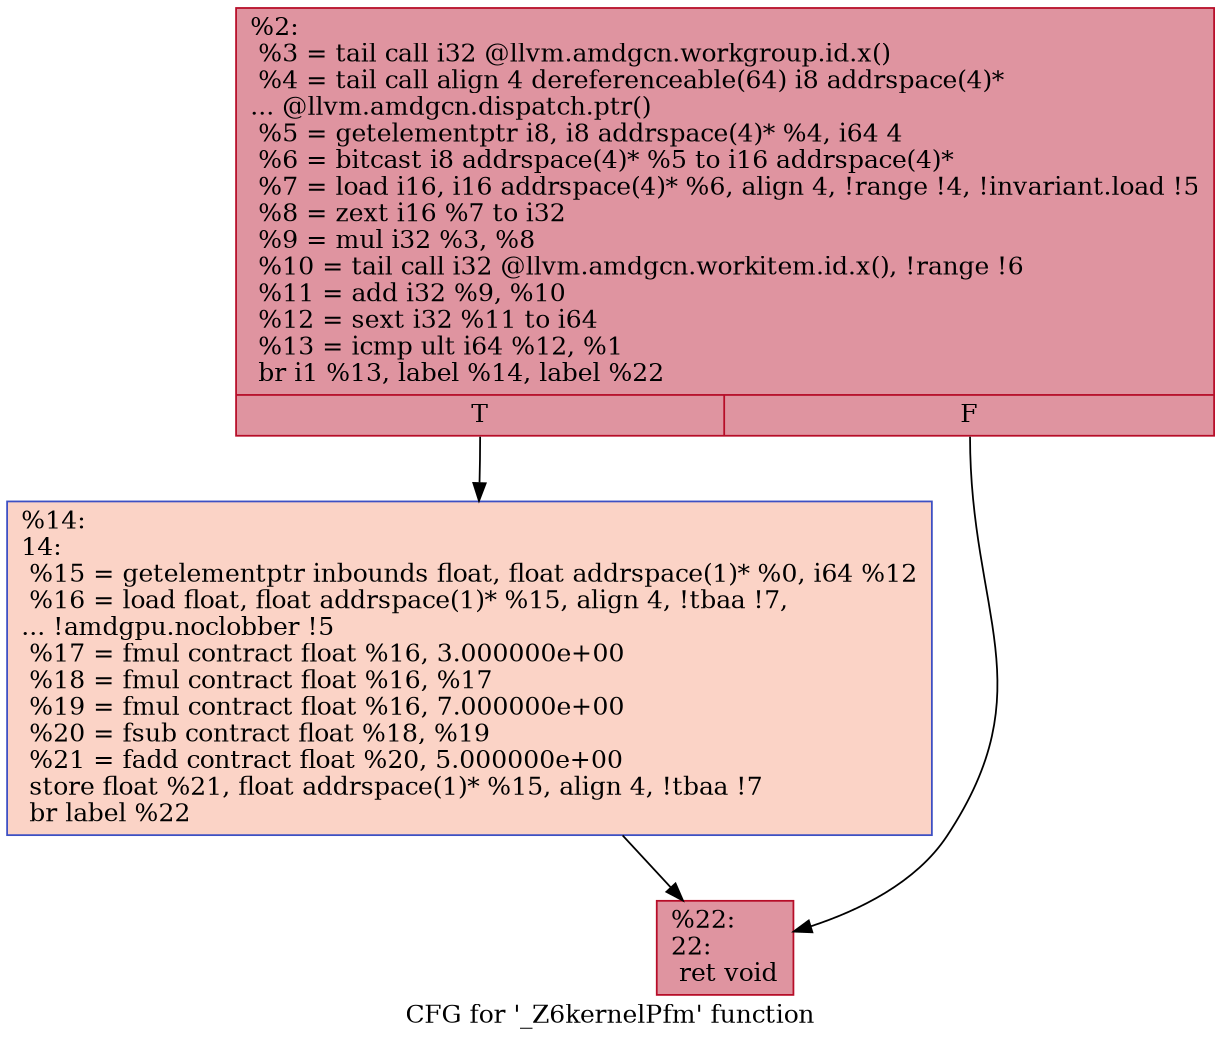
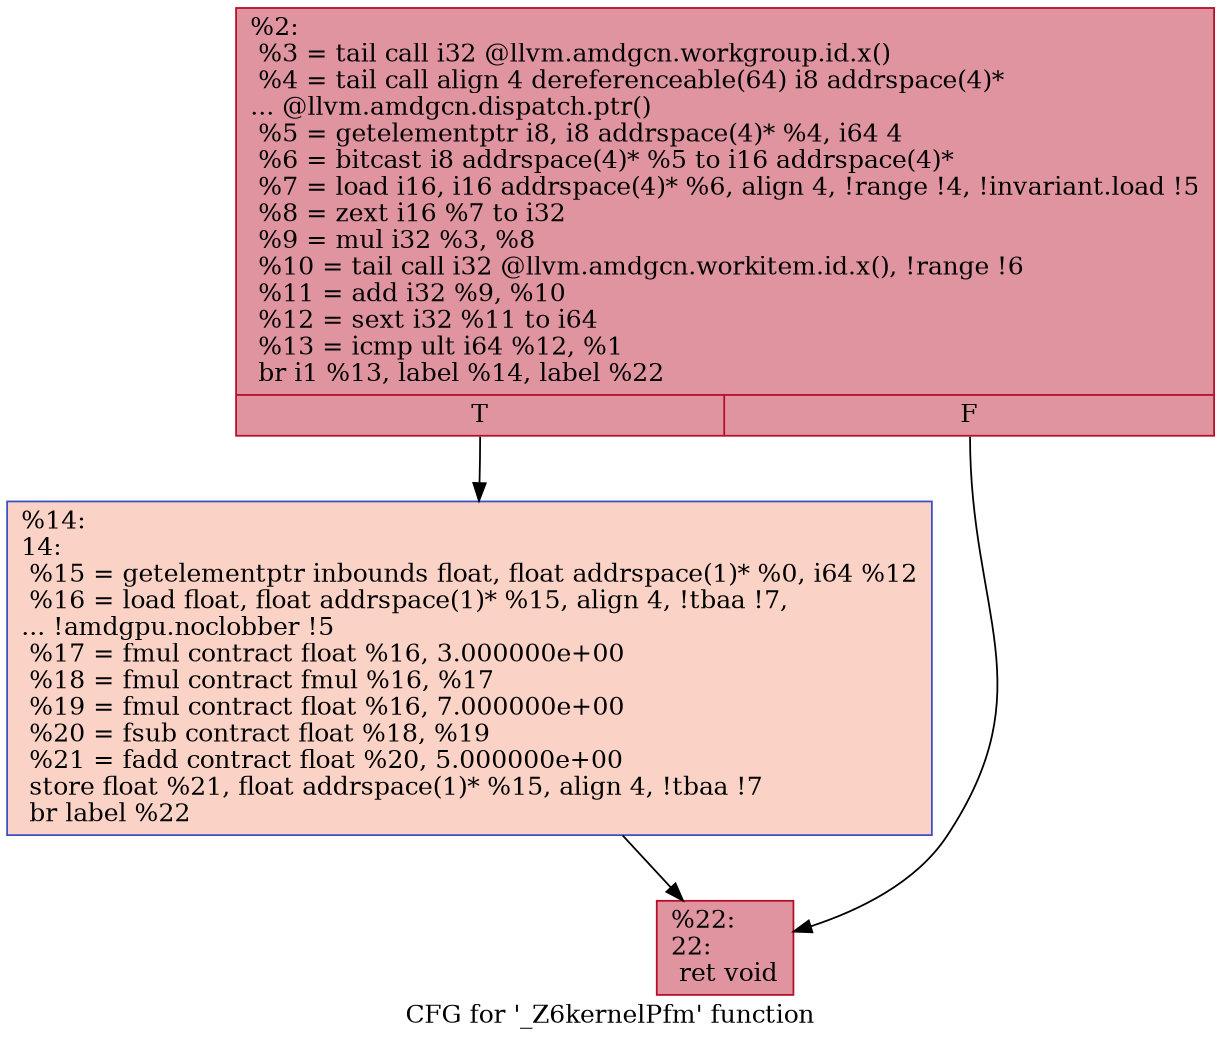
node "%14:": text "%18 = fmul contract float %16, %17" -> "%18 = fmul contract fmul %16, %17"
